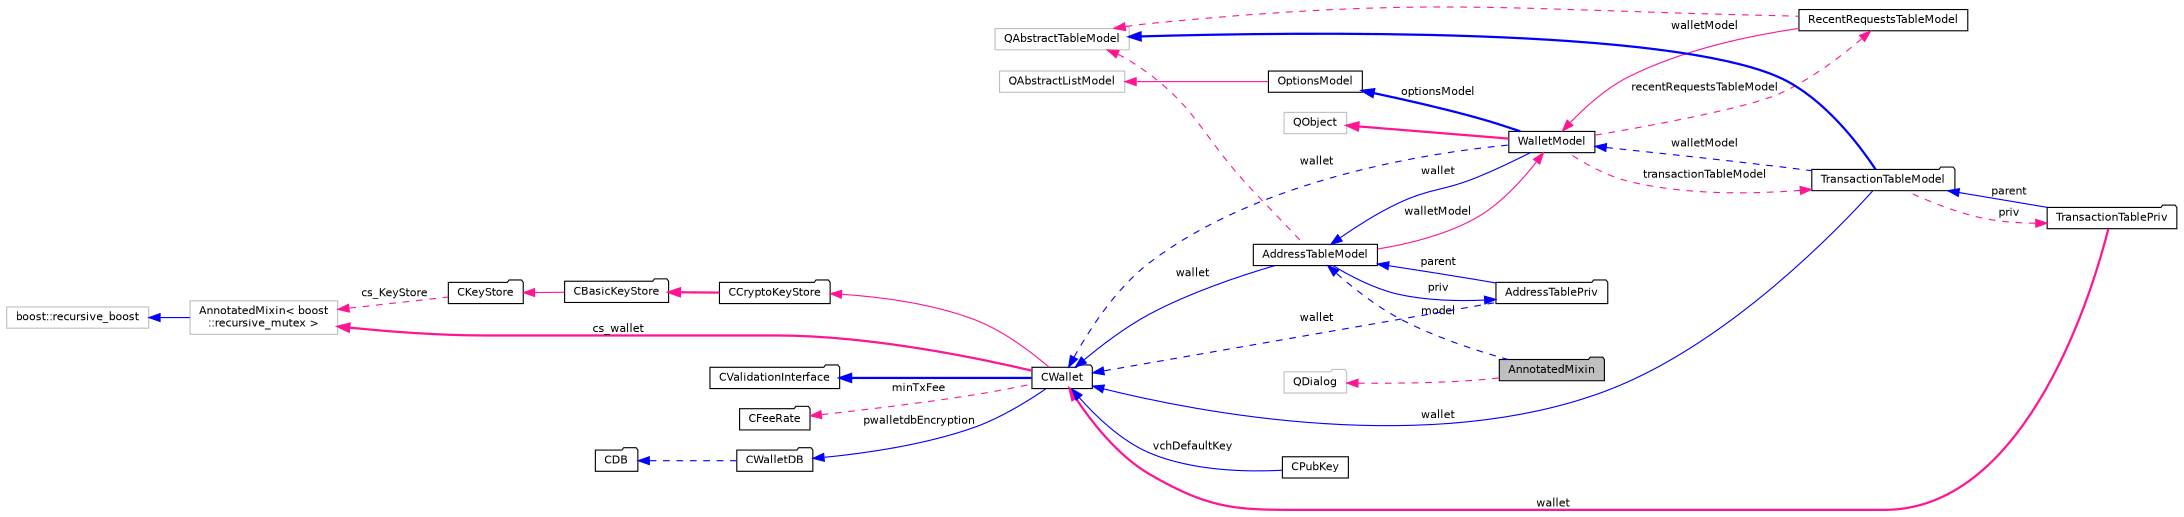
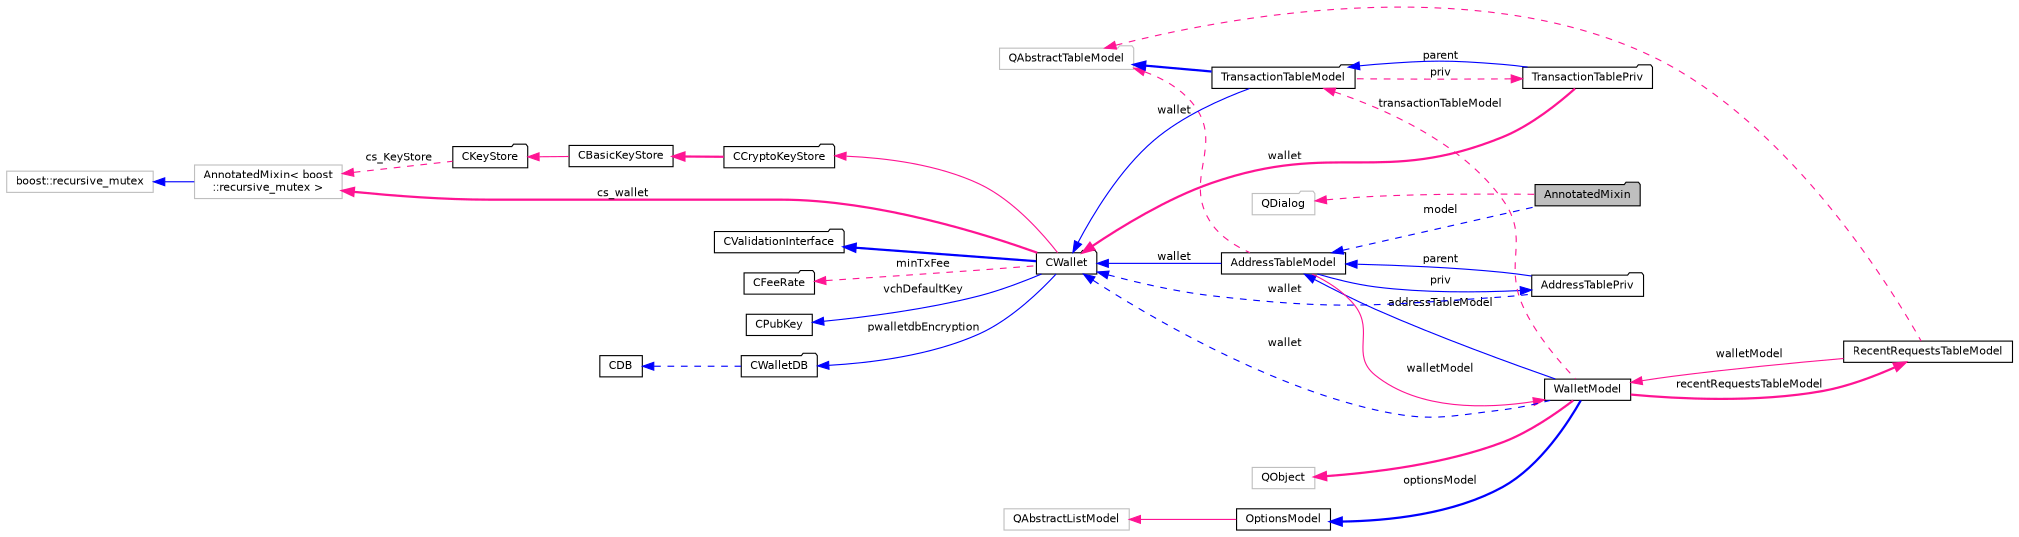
edge "WalletModel" -> "RecentRequestsTableModel": style dashed -> bold
edge "TransactionTableModel" -> "WalletModel": removed, label "walletModel"
edge "WalletModel" -> "AddressTableModel": label " wallet" -> " addressTableModel"
node "CBasicKeyStore": shape folder -> box
node "boost::recursive_boost": label "boost::recursive_boost" -> "boost::recursive_mutex"
edge "CPubKey" -> "CWallet": reversed
node "CDB": shape folder -> box
